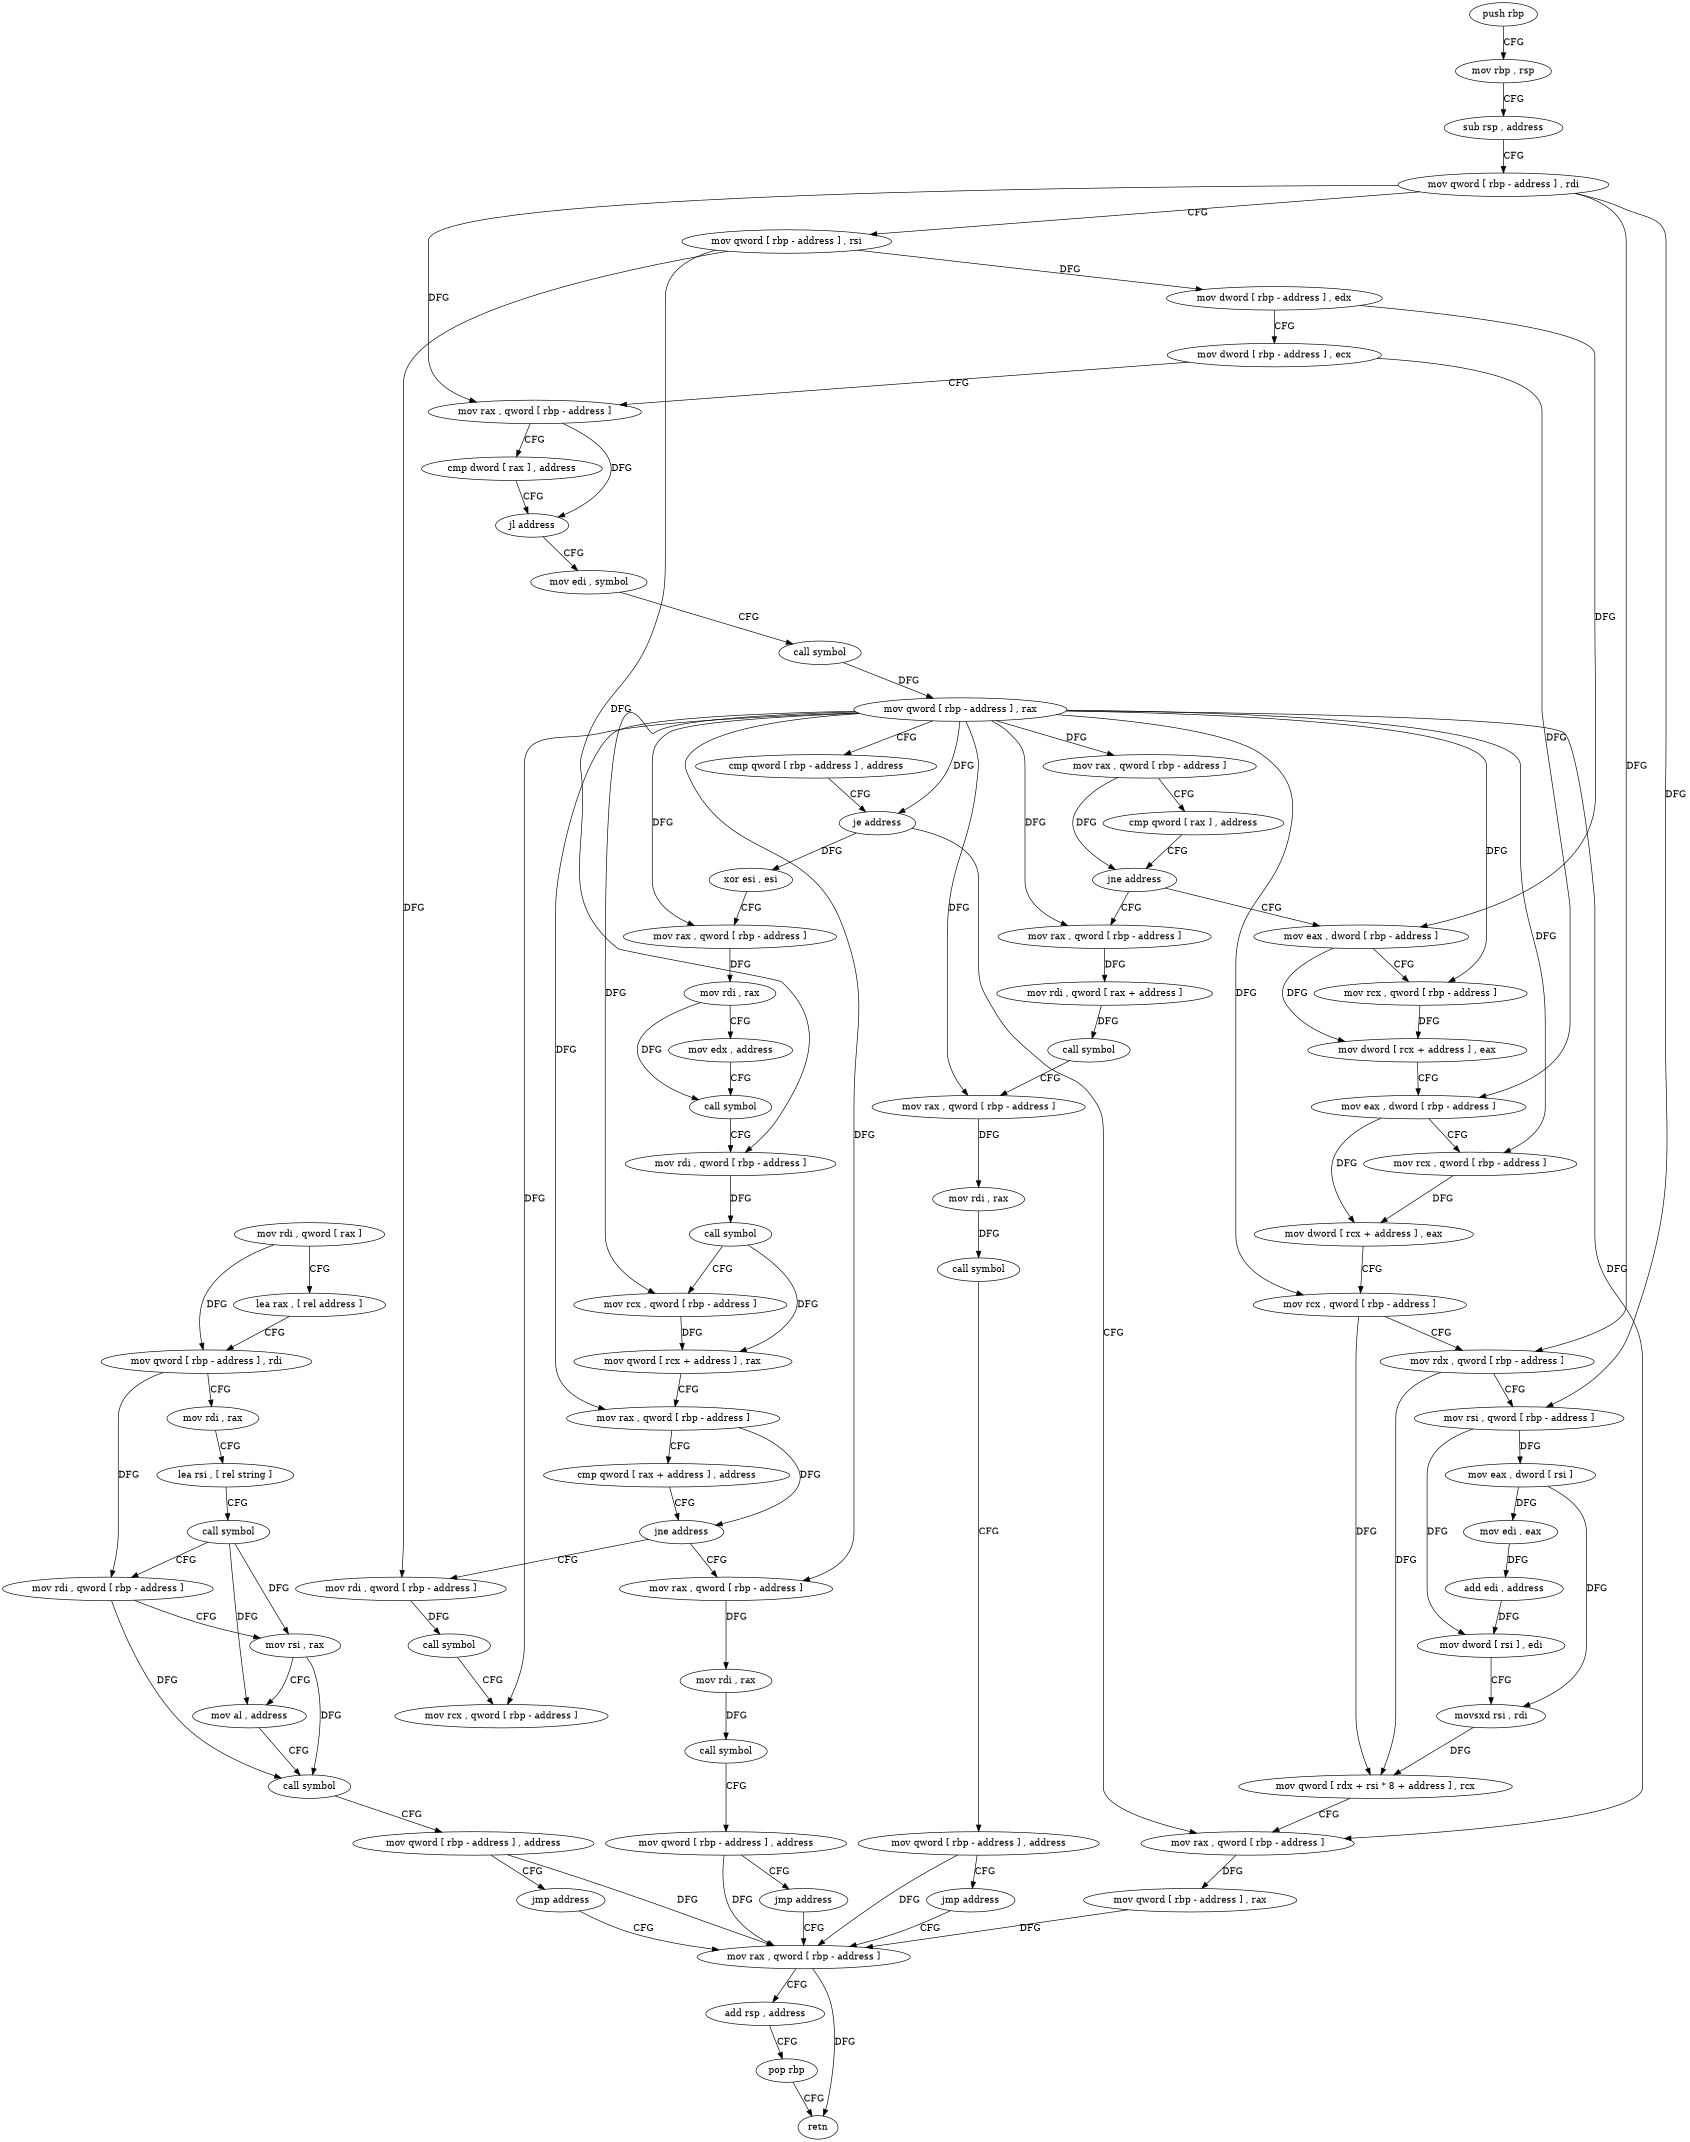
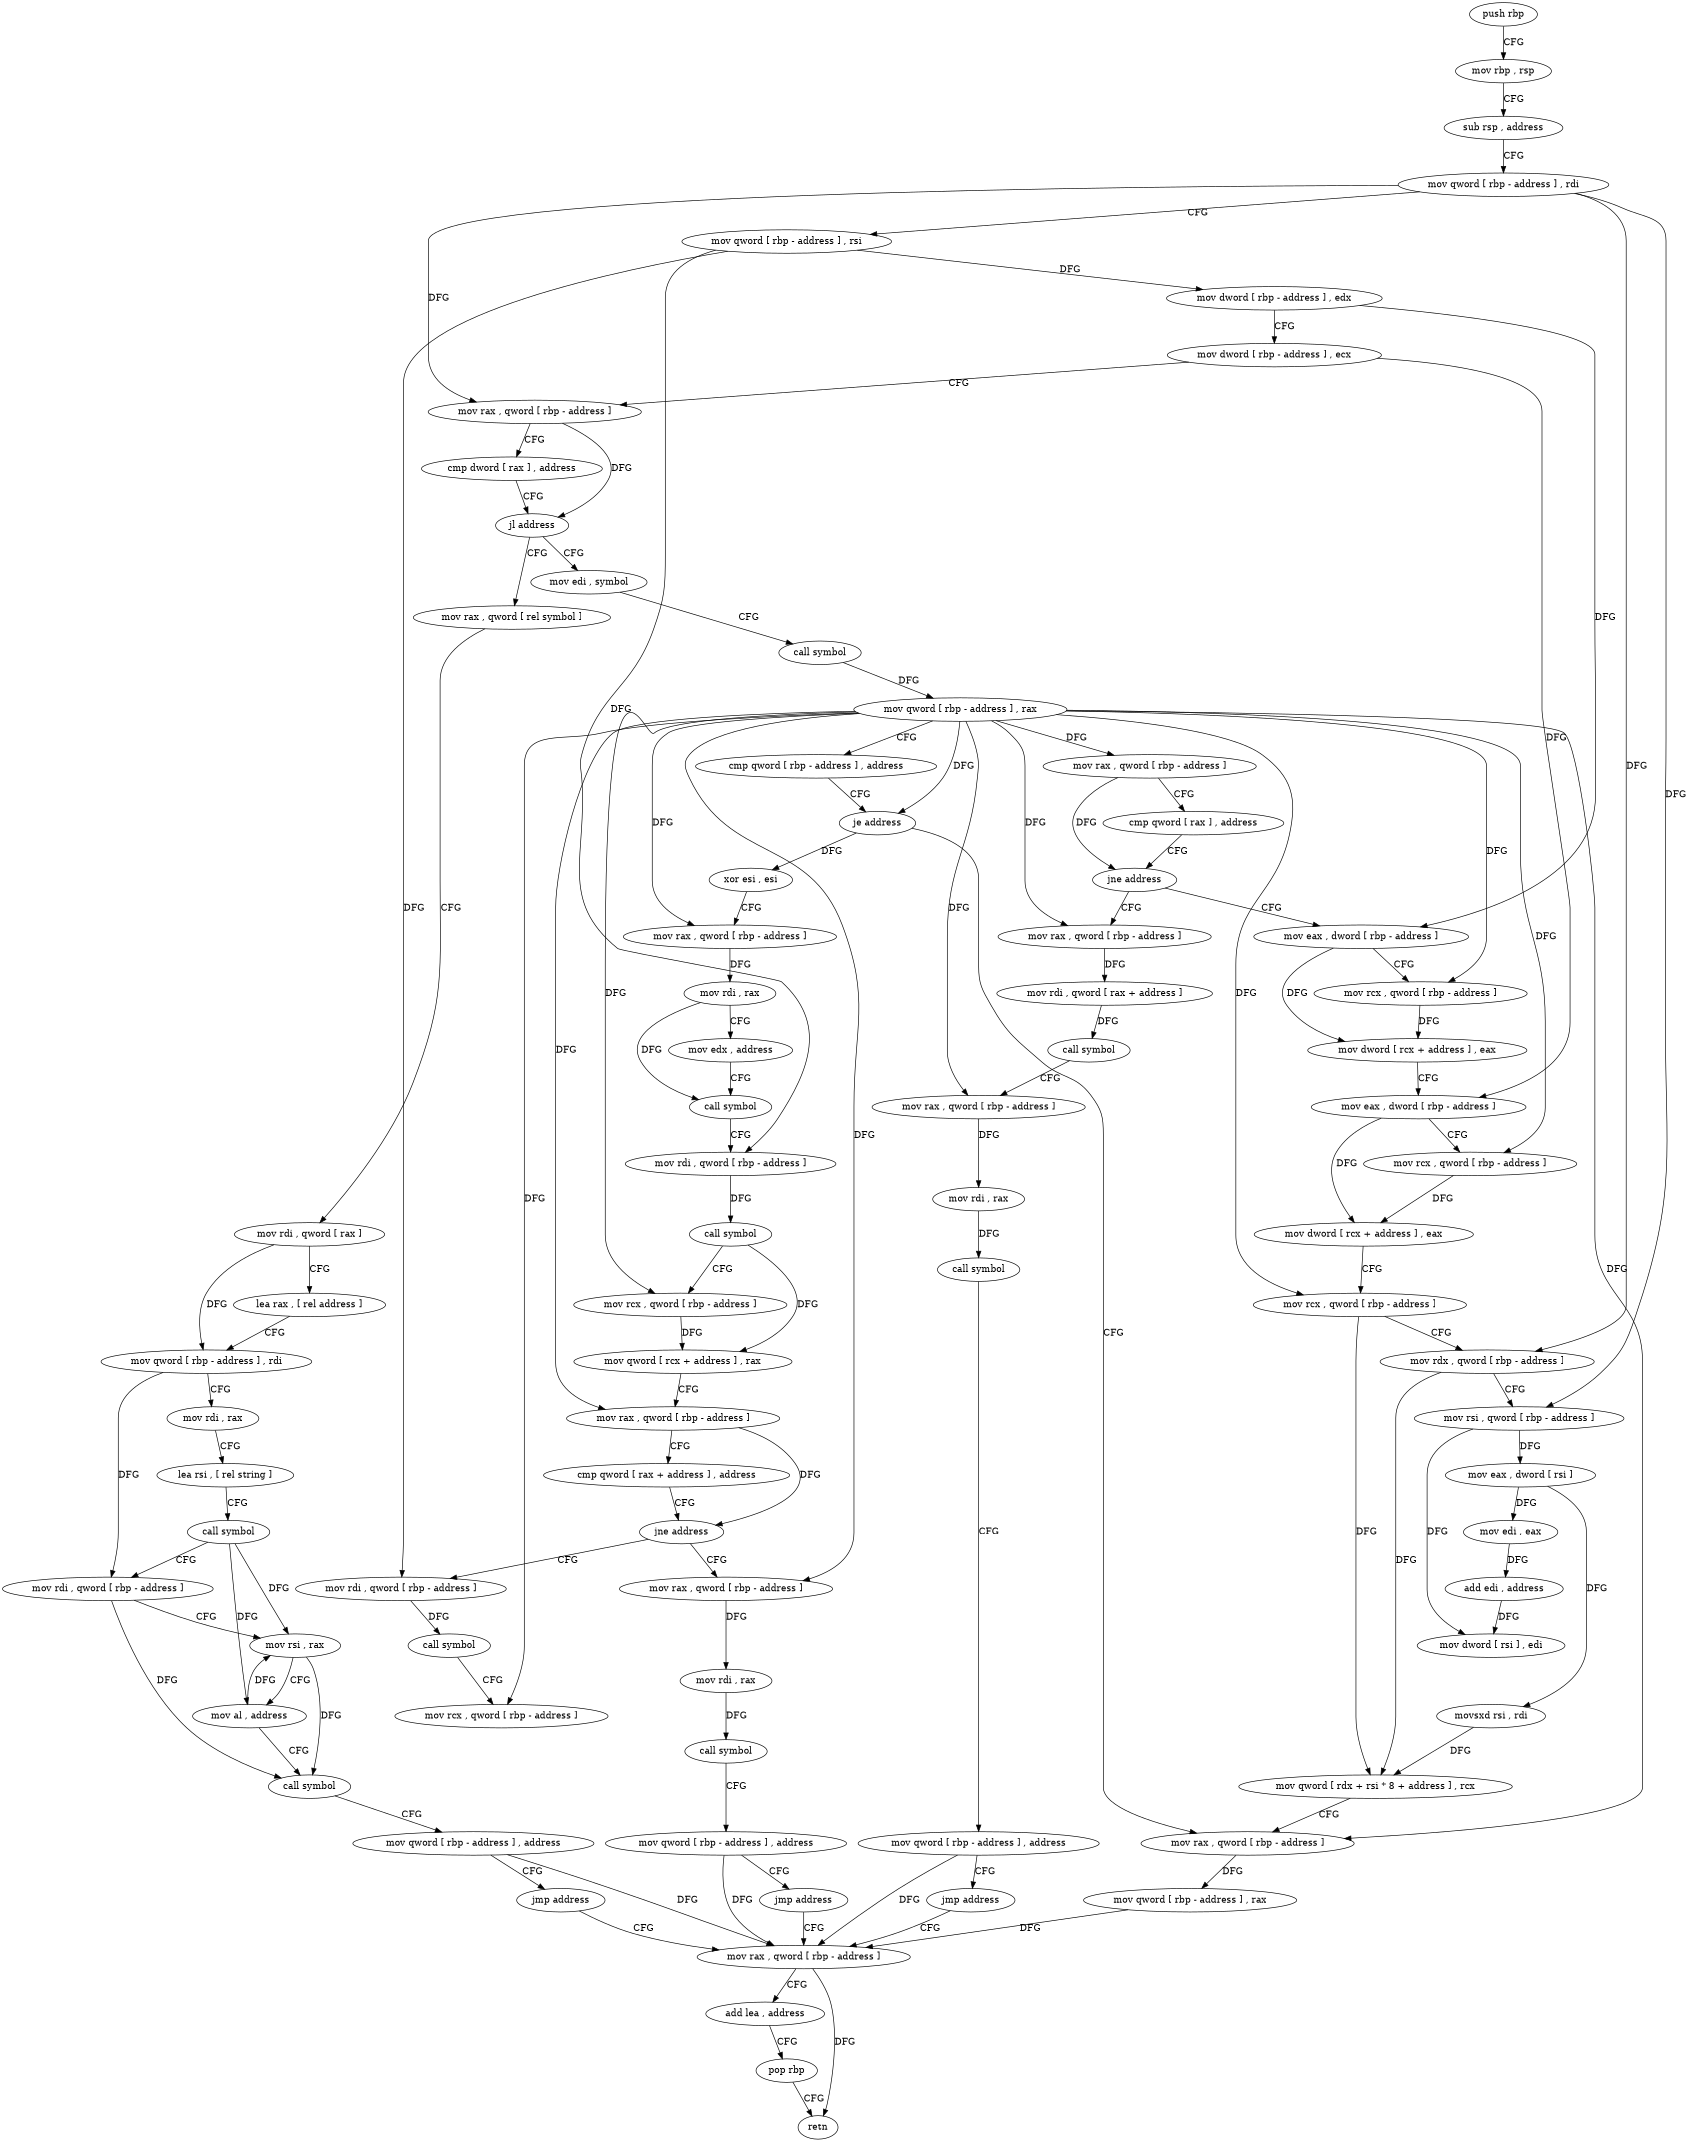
node "mov rax , qword [ rel symbol ]": added
edge "mov dword [ rsi ] , edi" -> "movsxd rsi , rdi": removed, label "CFG"
edge "mov al , address" -> "mov rsi , rax": added, label "DFG"
node "add rsp , address": label "add rsp , address" -> "add lea , address"
